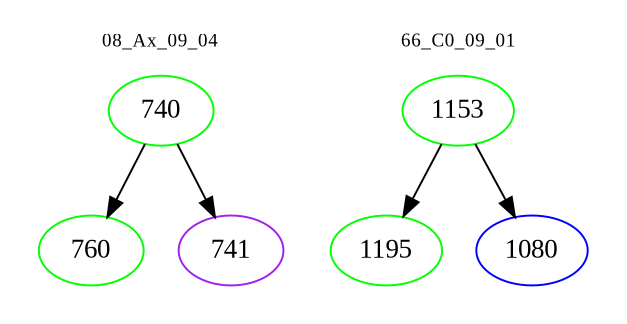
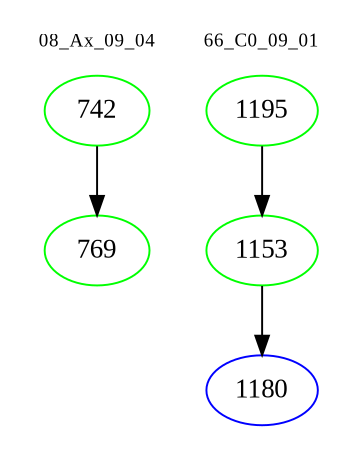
node "740": label "740" -> "742"
edge "1153" -> "1195": reversed
node "760": label "760" -> "769"
node "741": removed
node "1080": label "1080" -> "1180"
